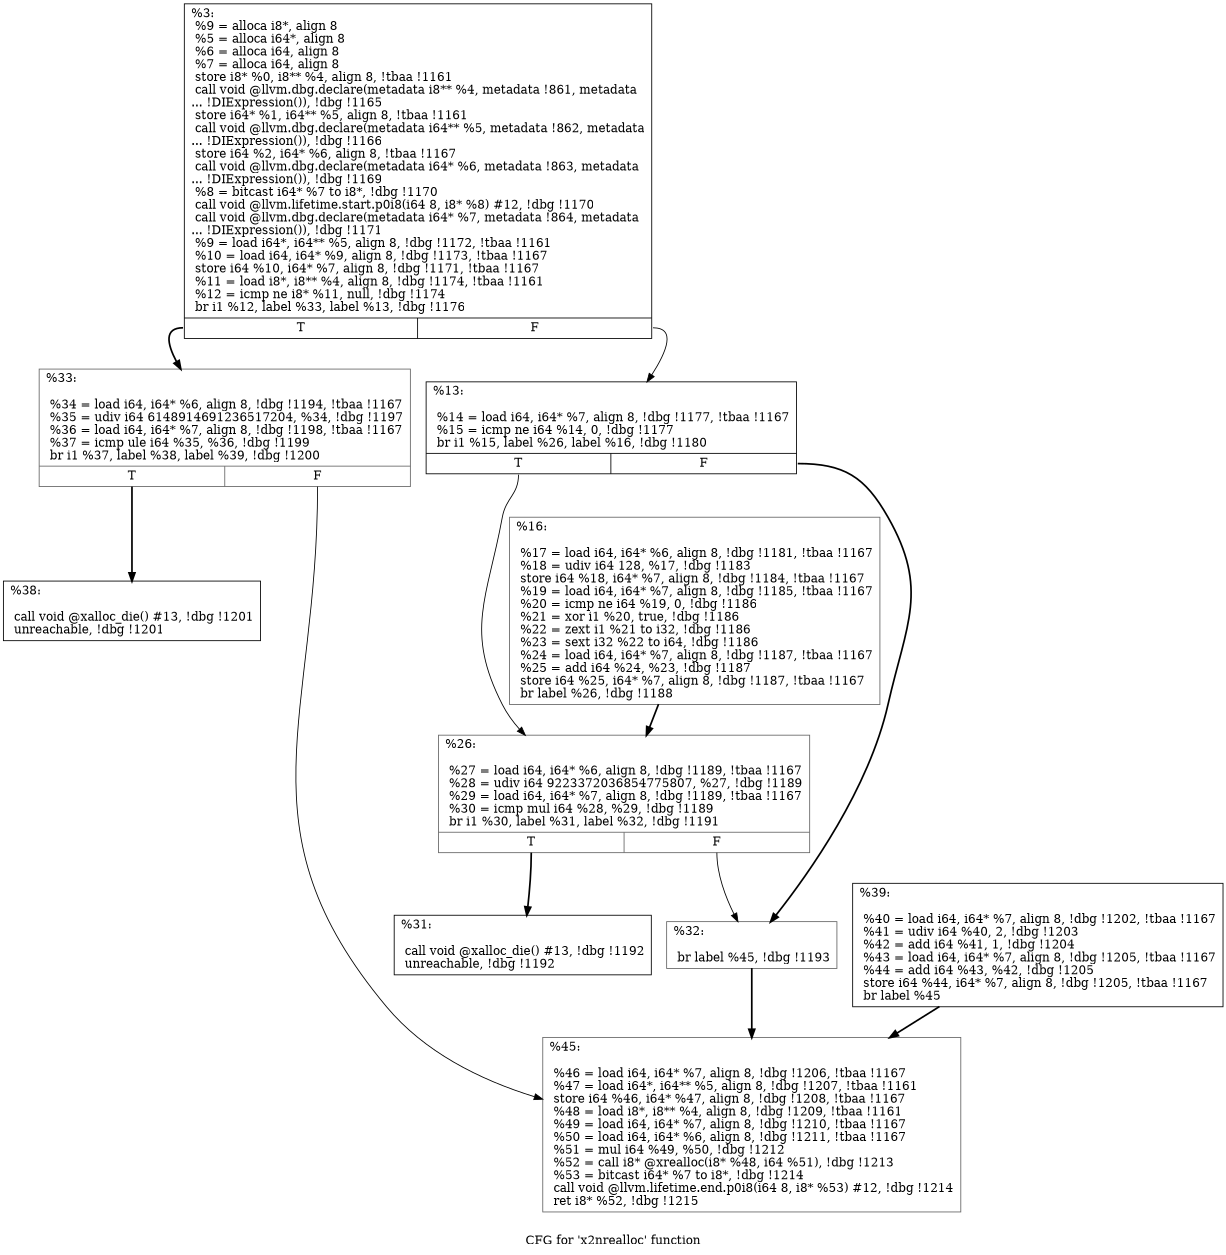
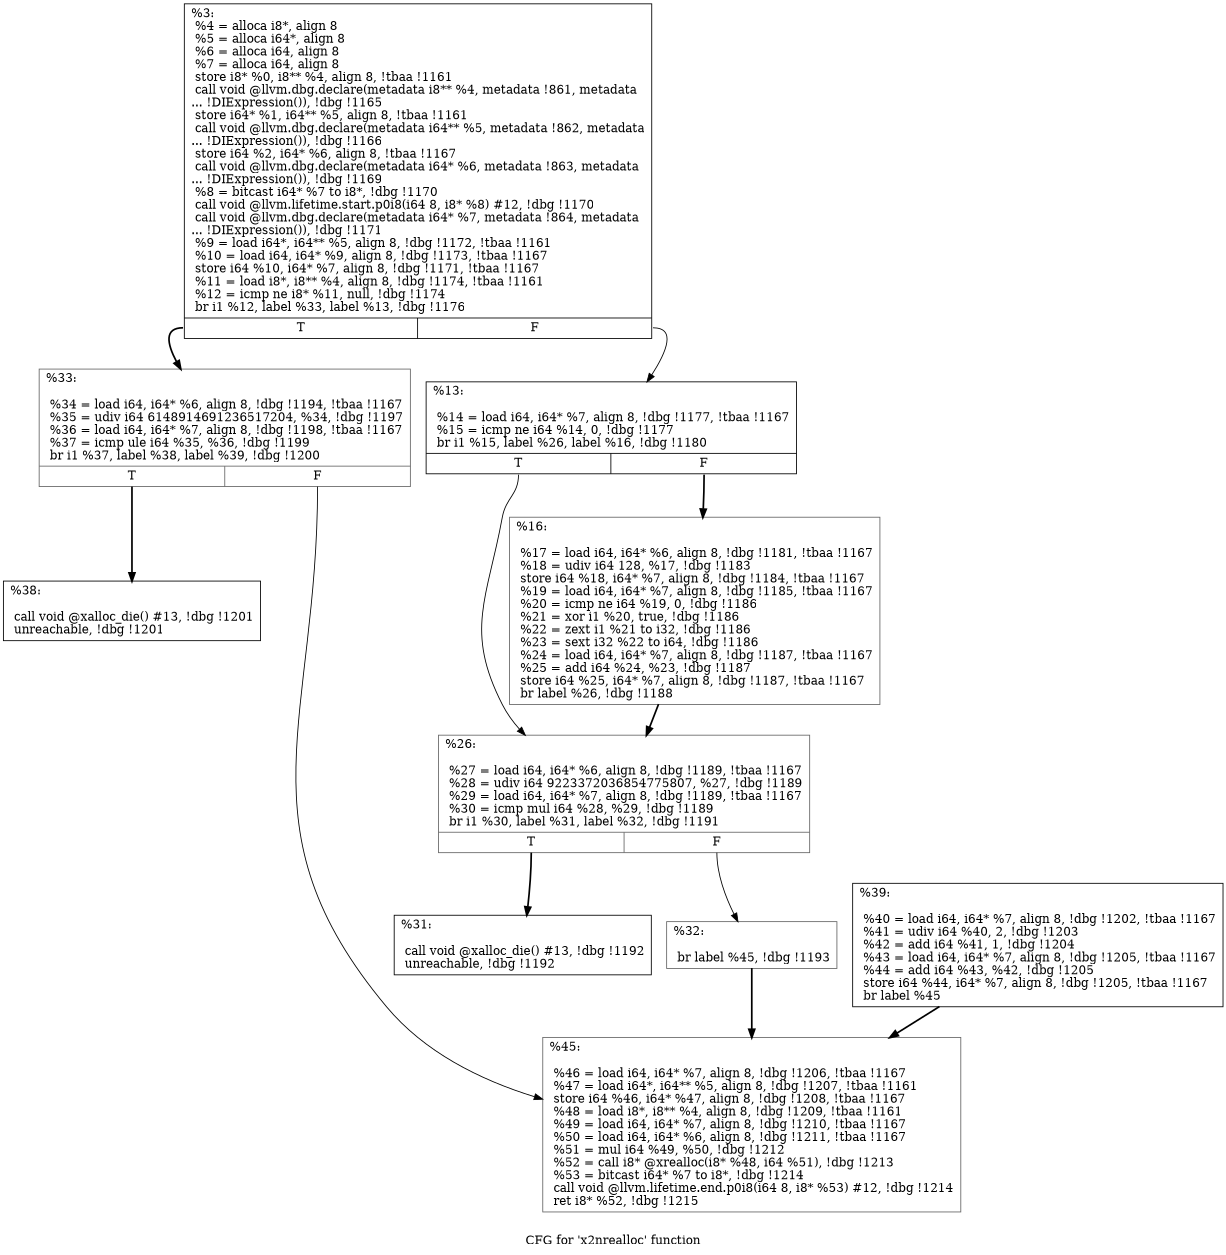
node "%3:": text "%9 = alloca i8*, align 8" -> "%4 = alloca i8*, align 8"
edge "%13:" -> "%32:": now "%13:" -> "%16:"
